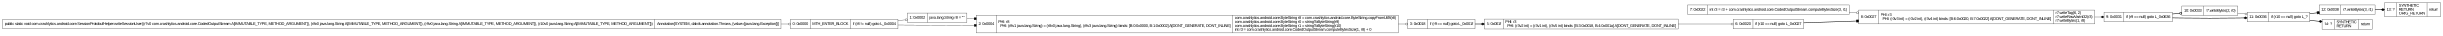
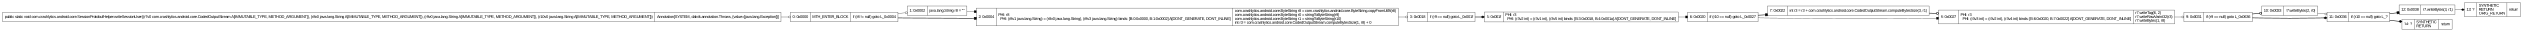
edge "12: 0x0038" -> "13: ?": style bold -> solid
edge "7: 0x0022" -> "8: 0x0027": style solid -> bold
edge "6: 0x0020" -> "7: 0x0022": added
edge "8: 0x0027" -> "9: 0x0031": arrowhead diamond -> odot
edge "6: 0x0020" -> "8: 0x0027": style bold -> solid
edge "5: 0x001f" -> "6: 0x0020": arrowhead odot -> box
edge "0: 0x0000" -> "2: 0x0004": style solid -> bold
